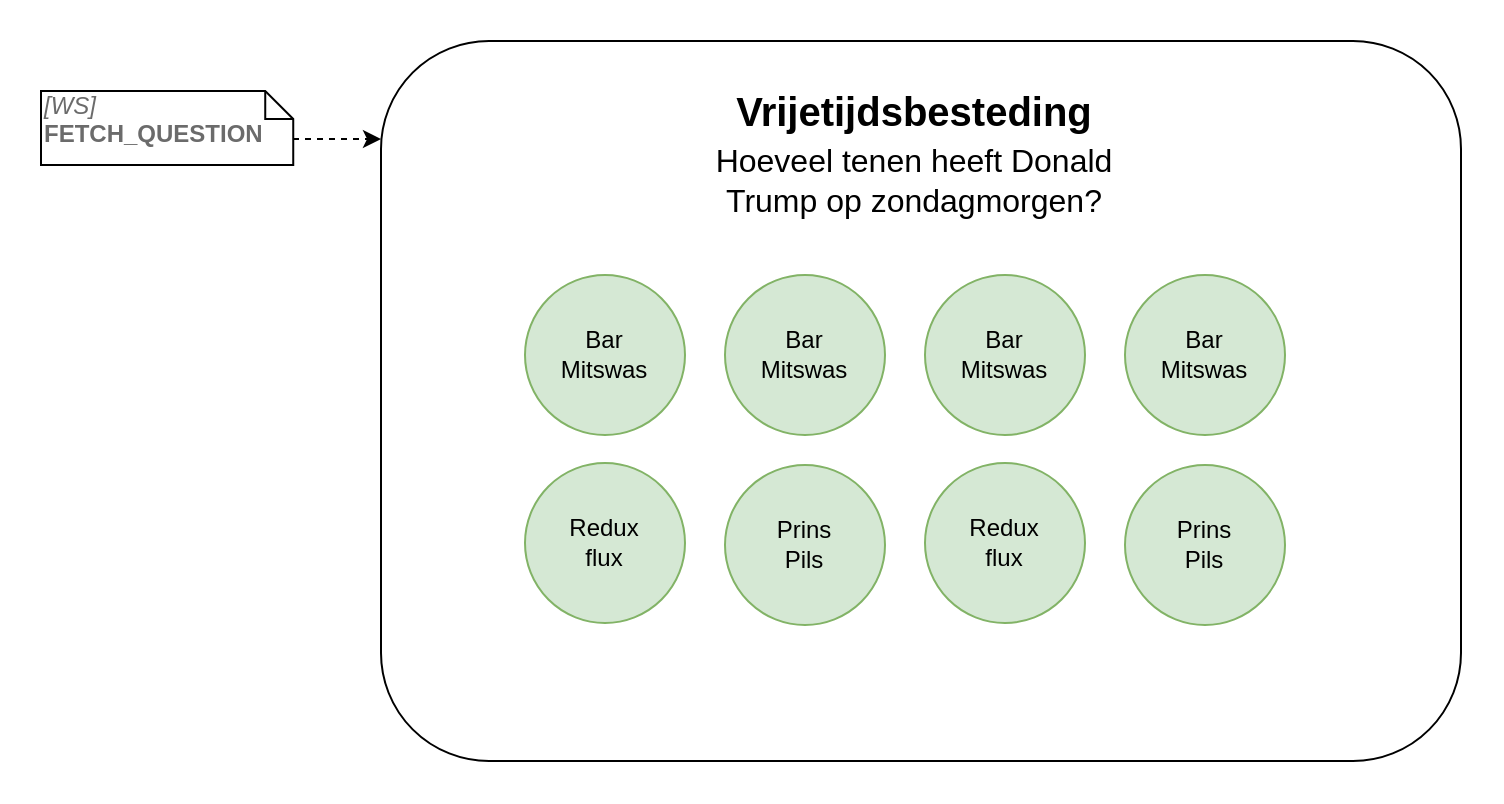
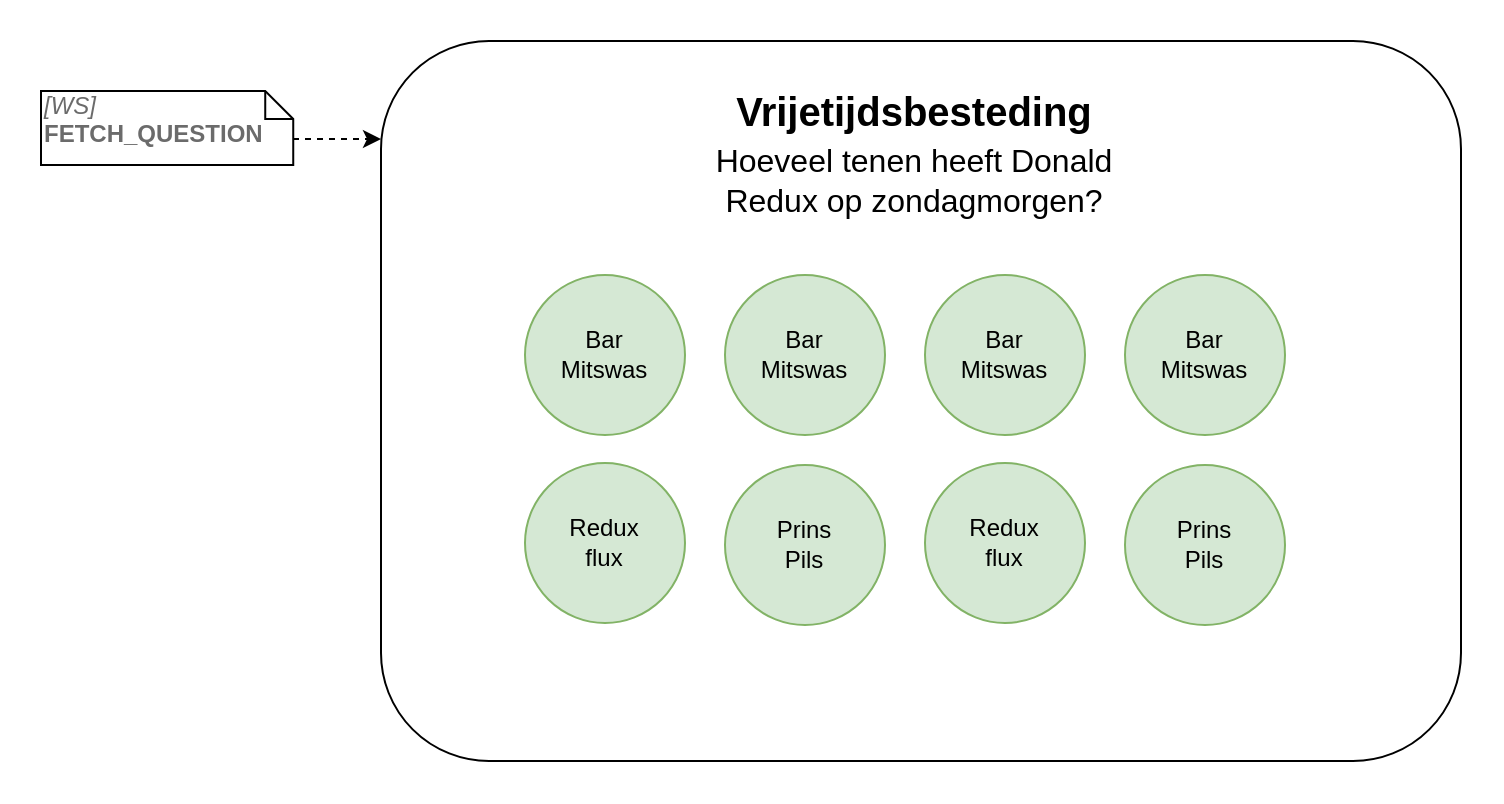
node "Hoeveel tenen heeft Donald Trump op zondagmorgen?": label "Hoeveel tenen heeft Donald Trump op zondagmorgen?" -> "Hoeveel tenen heeft Donald Redux op zondagmorgen?"
